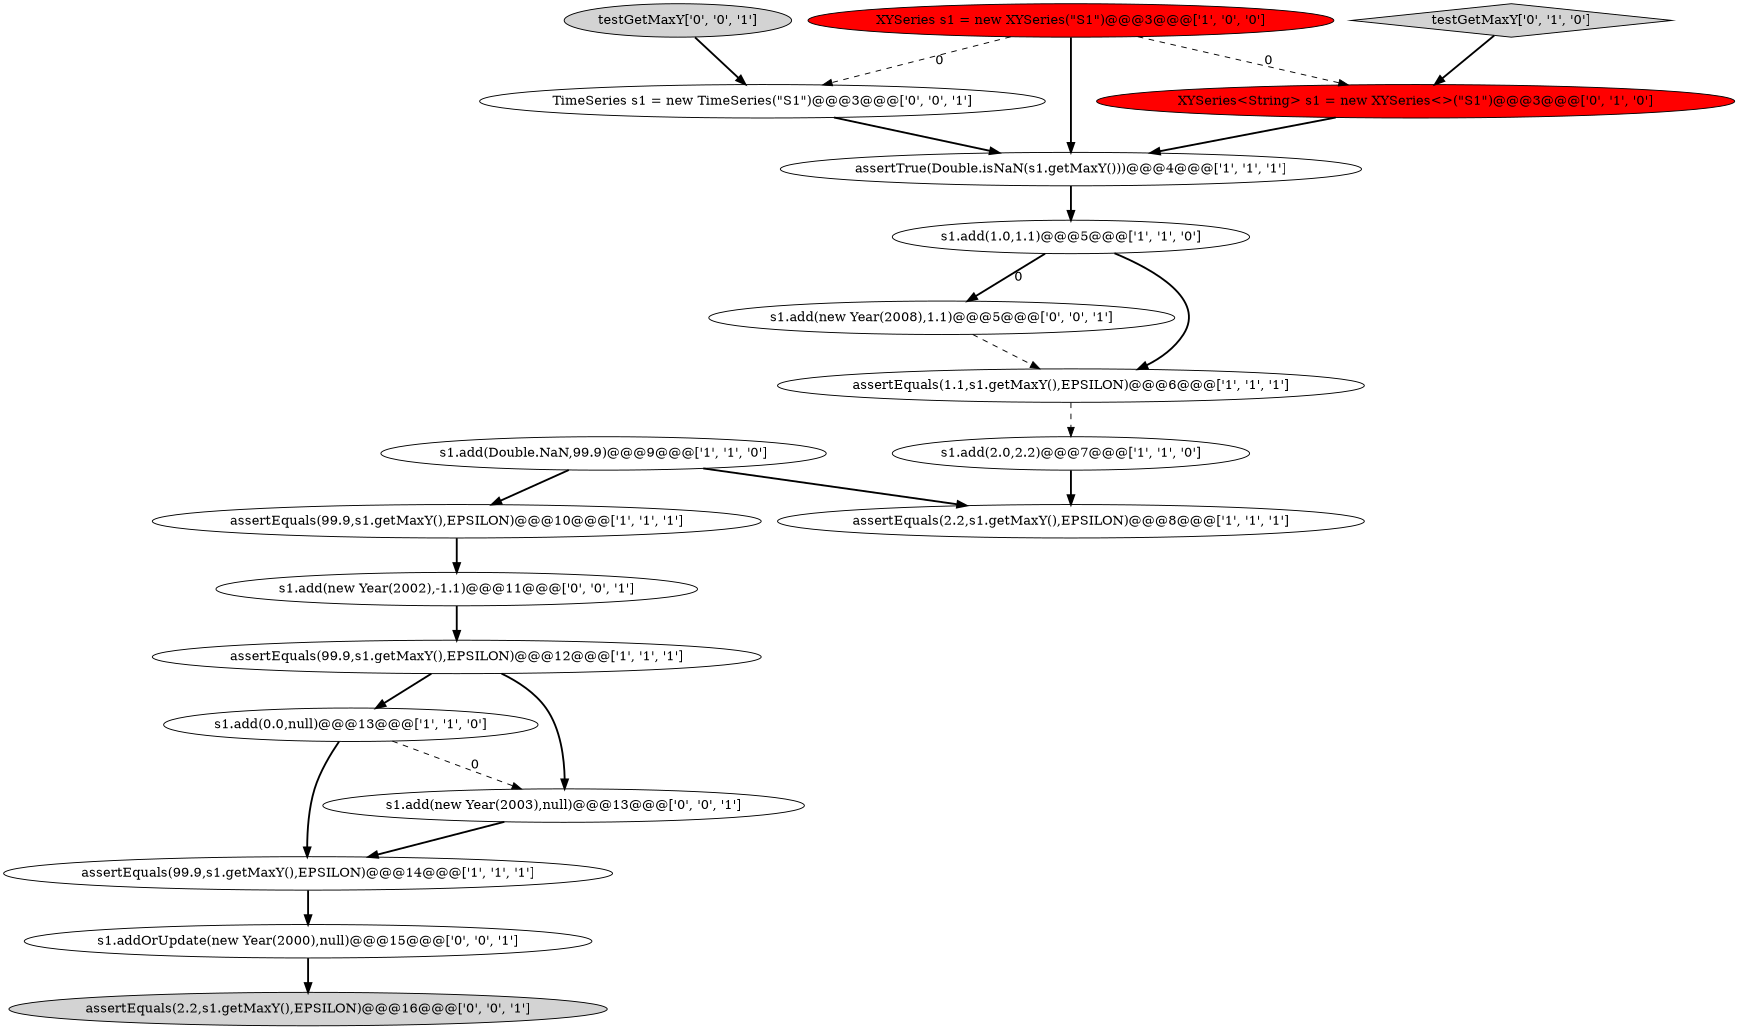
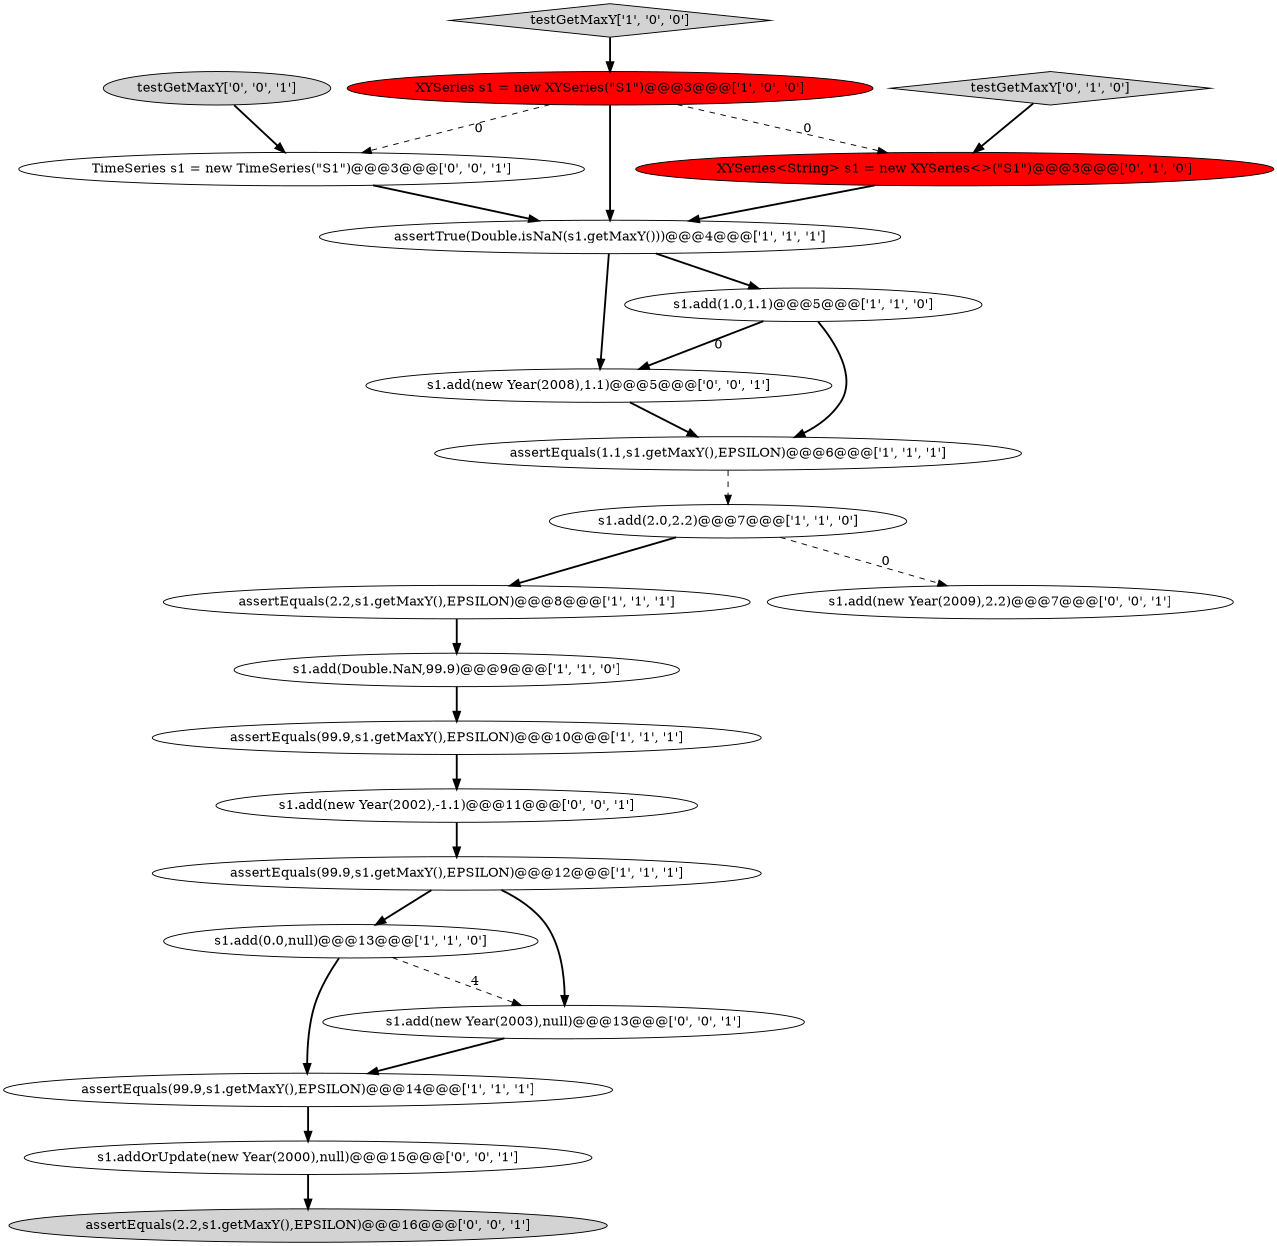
node "testGetMaxY['1', '0', '0']": added
edge "assertTrue(Double.isNaN(s1.getMaxY()))@@@4@@@['1', '1', '1']" -> "s1.add(new Year(2008),1.1)@@@5@@@['0', '0', '1']": added
edge "s1.add(new Year(2008),1.1)@@@5@@@['0', '0', '1']" -> "assertEquals(1.1,s1.getMaxY(),EPSILON)@@@6@@@['1', '1', '1']": style dashed -> bold
edge "s1.add(Double.NaN,99.9)@@@9@@@['1', '1', '0']" -> "assertEquals(2.2,s1.getMaxY(),EPSILON)@@@8@@@['1', '1', '1']": reversed
node "s1.add(new Year(2009),2.2)@@@7@@@['0', '0', '1']": added
edge "s1.add(0.0,null)@@@13@@@['1', '1', '0']" -> "s1.add(new Year(2003),null)@@@13@@@['0', '0', '1']": label "0" -> "4"
